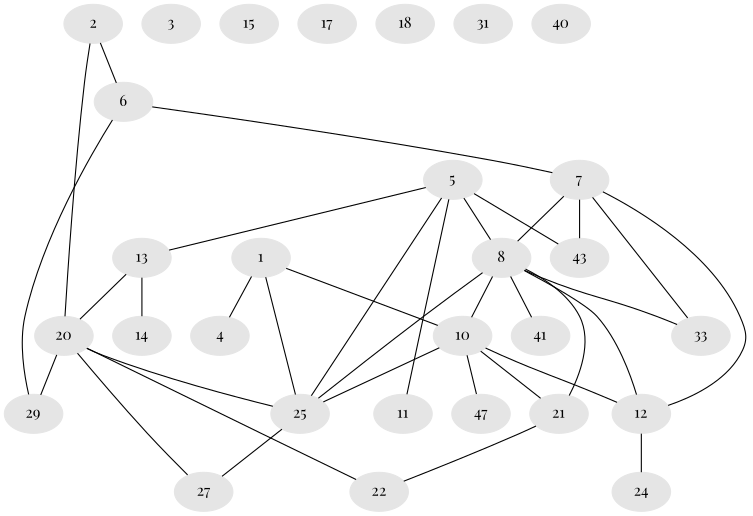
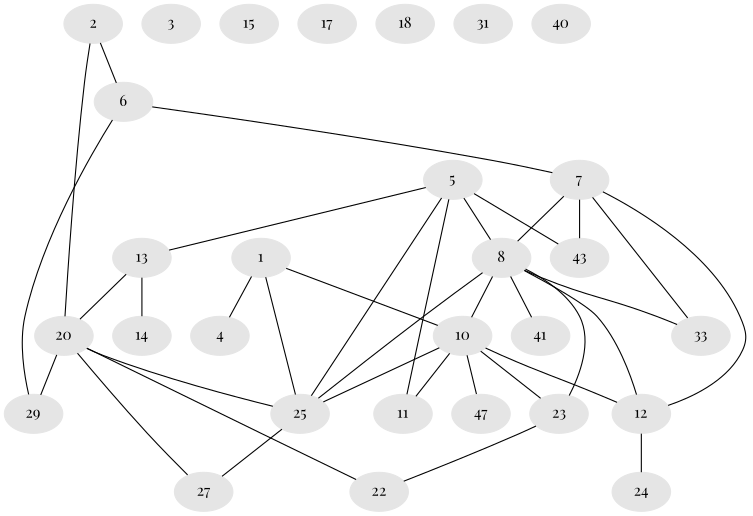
edge "10" -- "11": added
node "21": label "21" -> "23"
